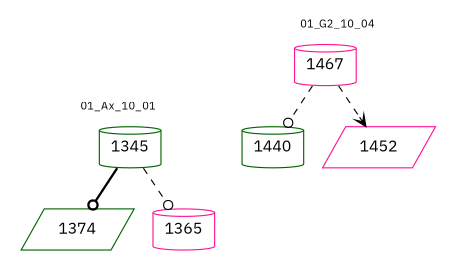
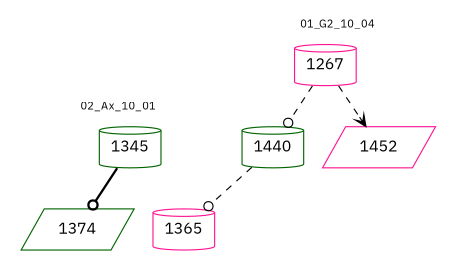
node "1467": label "1467" -> "1267"
cluster "01_Ax_10_01": label "01_Ax_10_01" -> "02_Ax_10_01"
edge "1345" -> "1365": now "1440" -> "1365"
